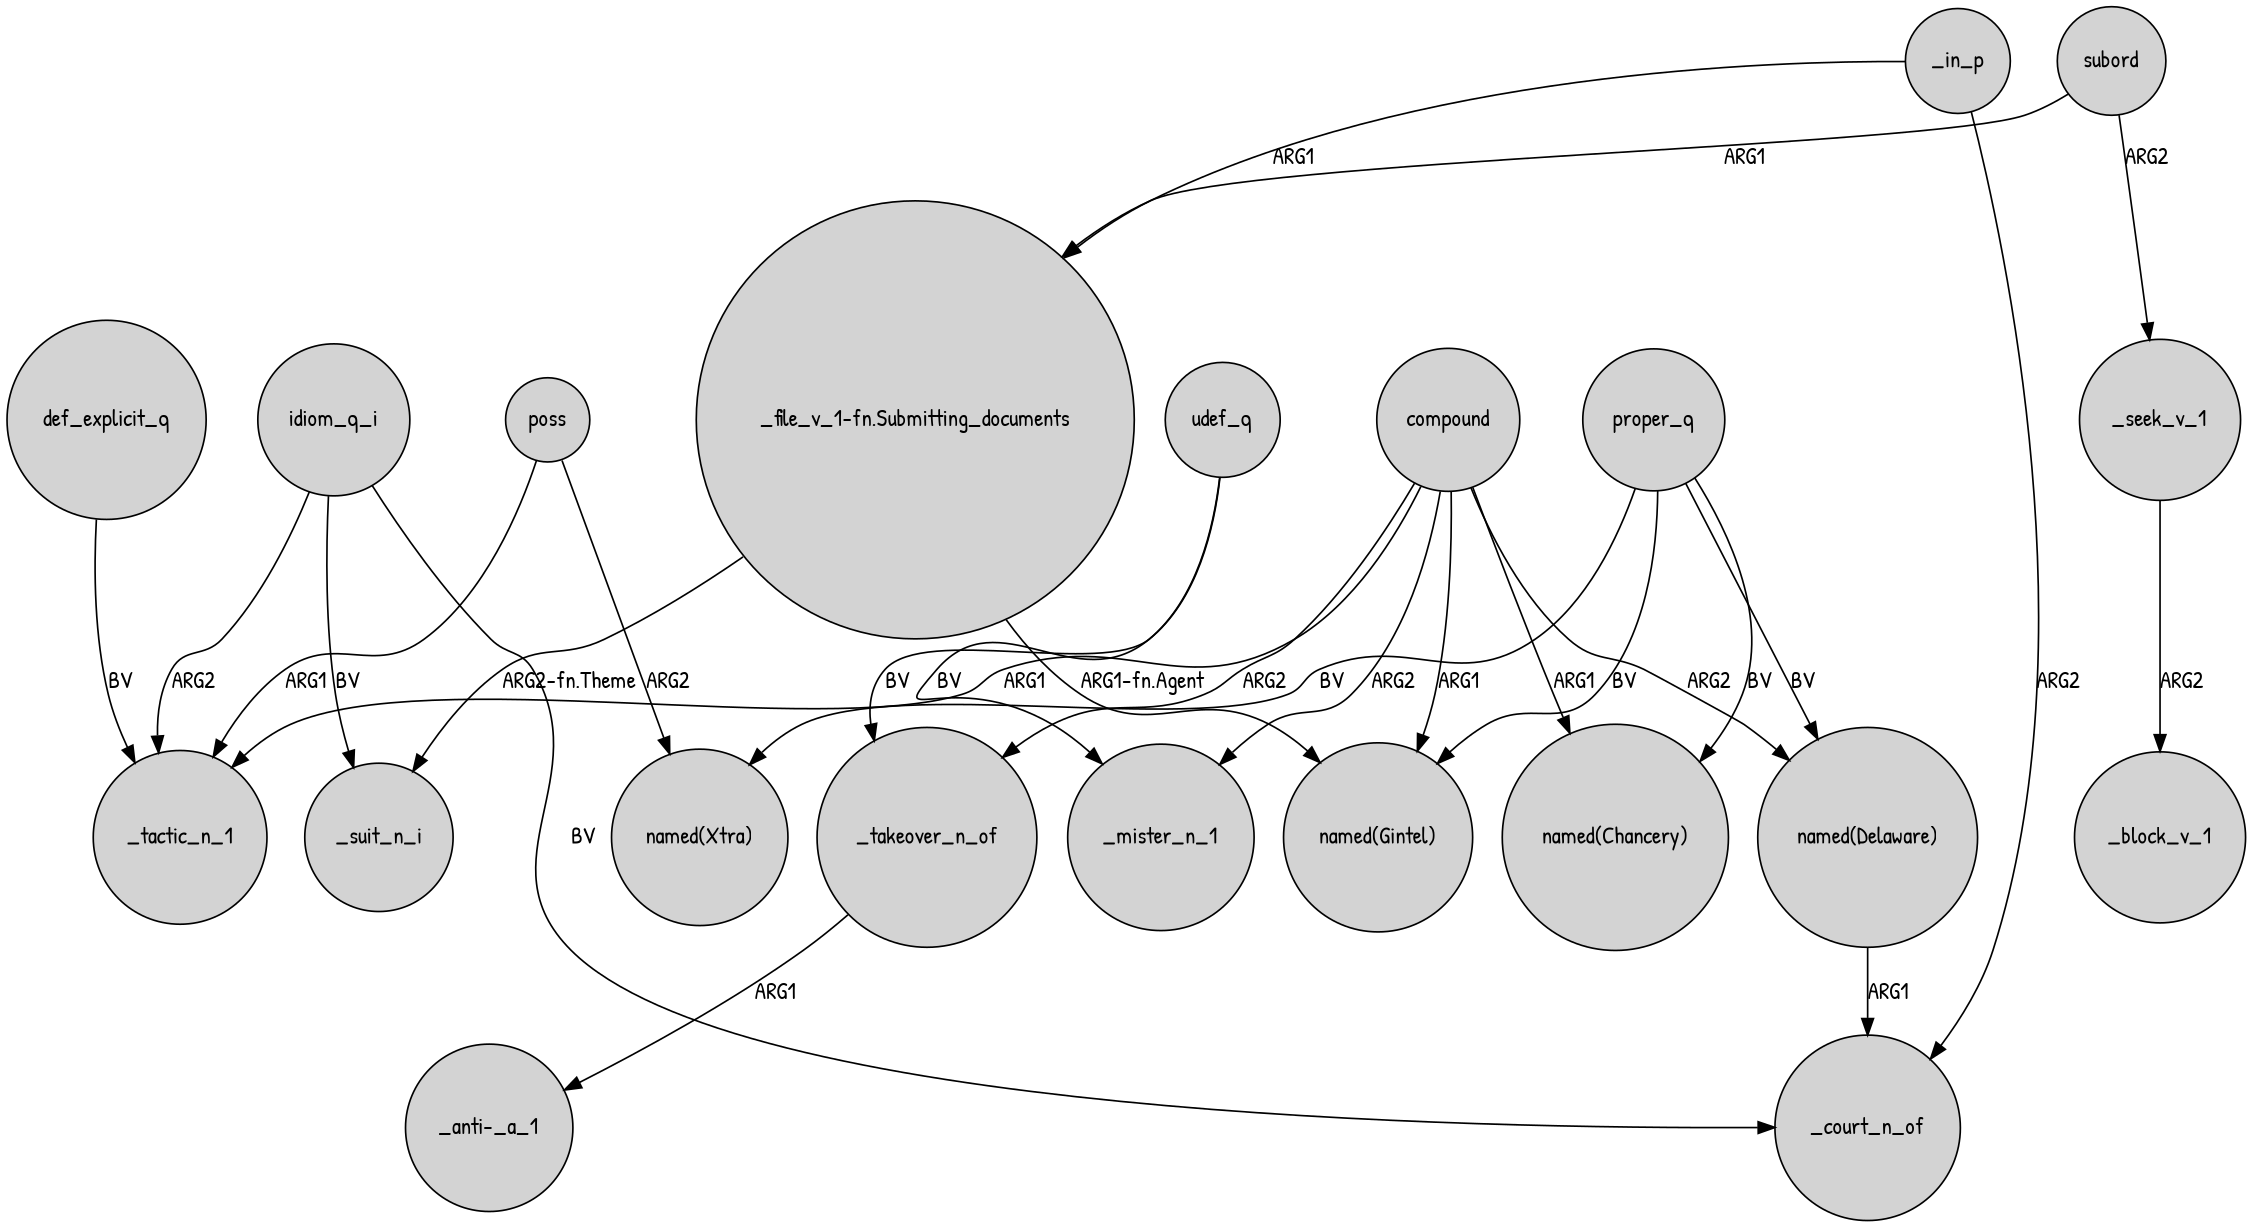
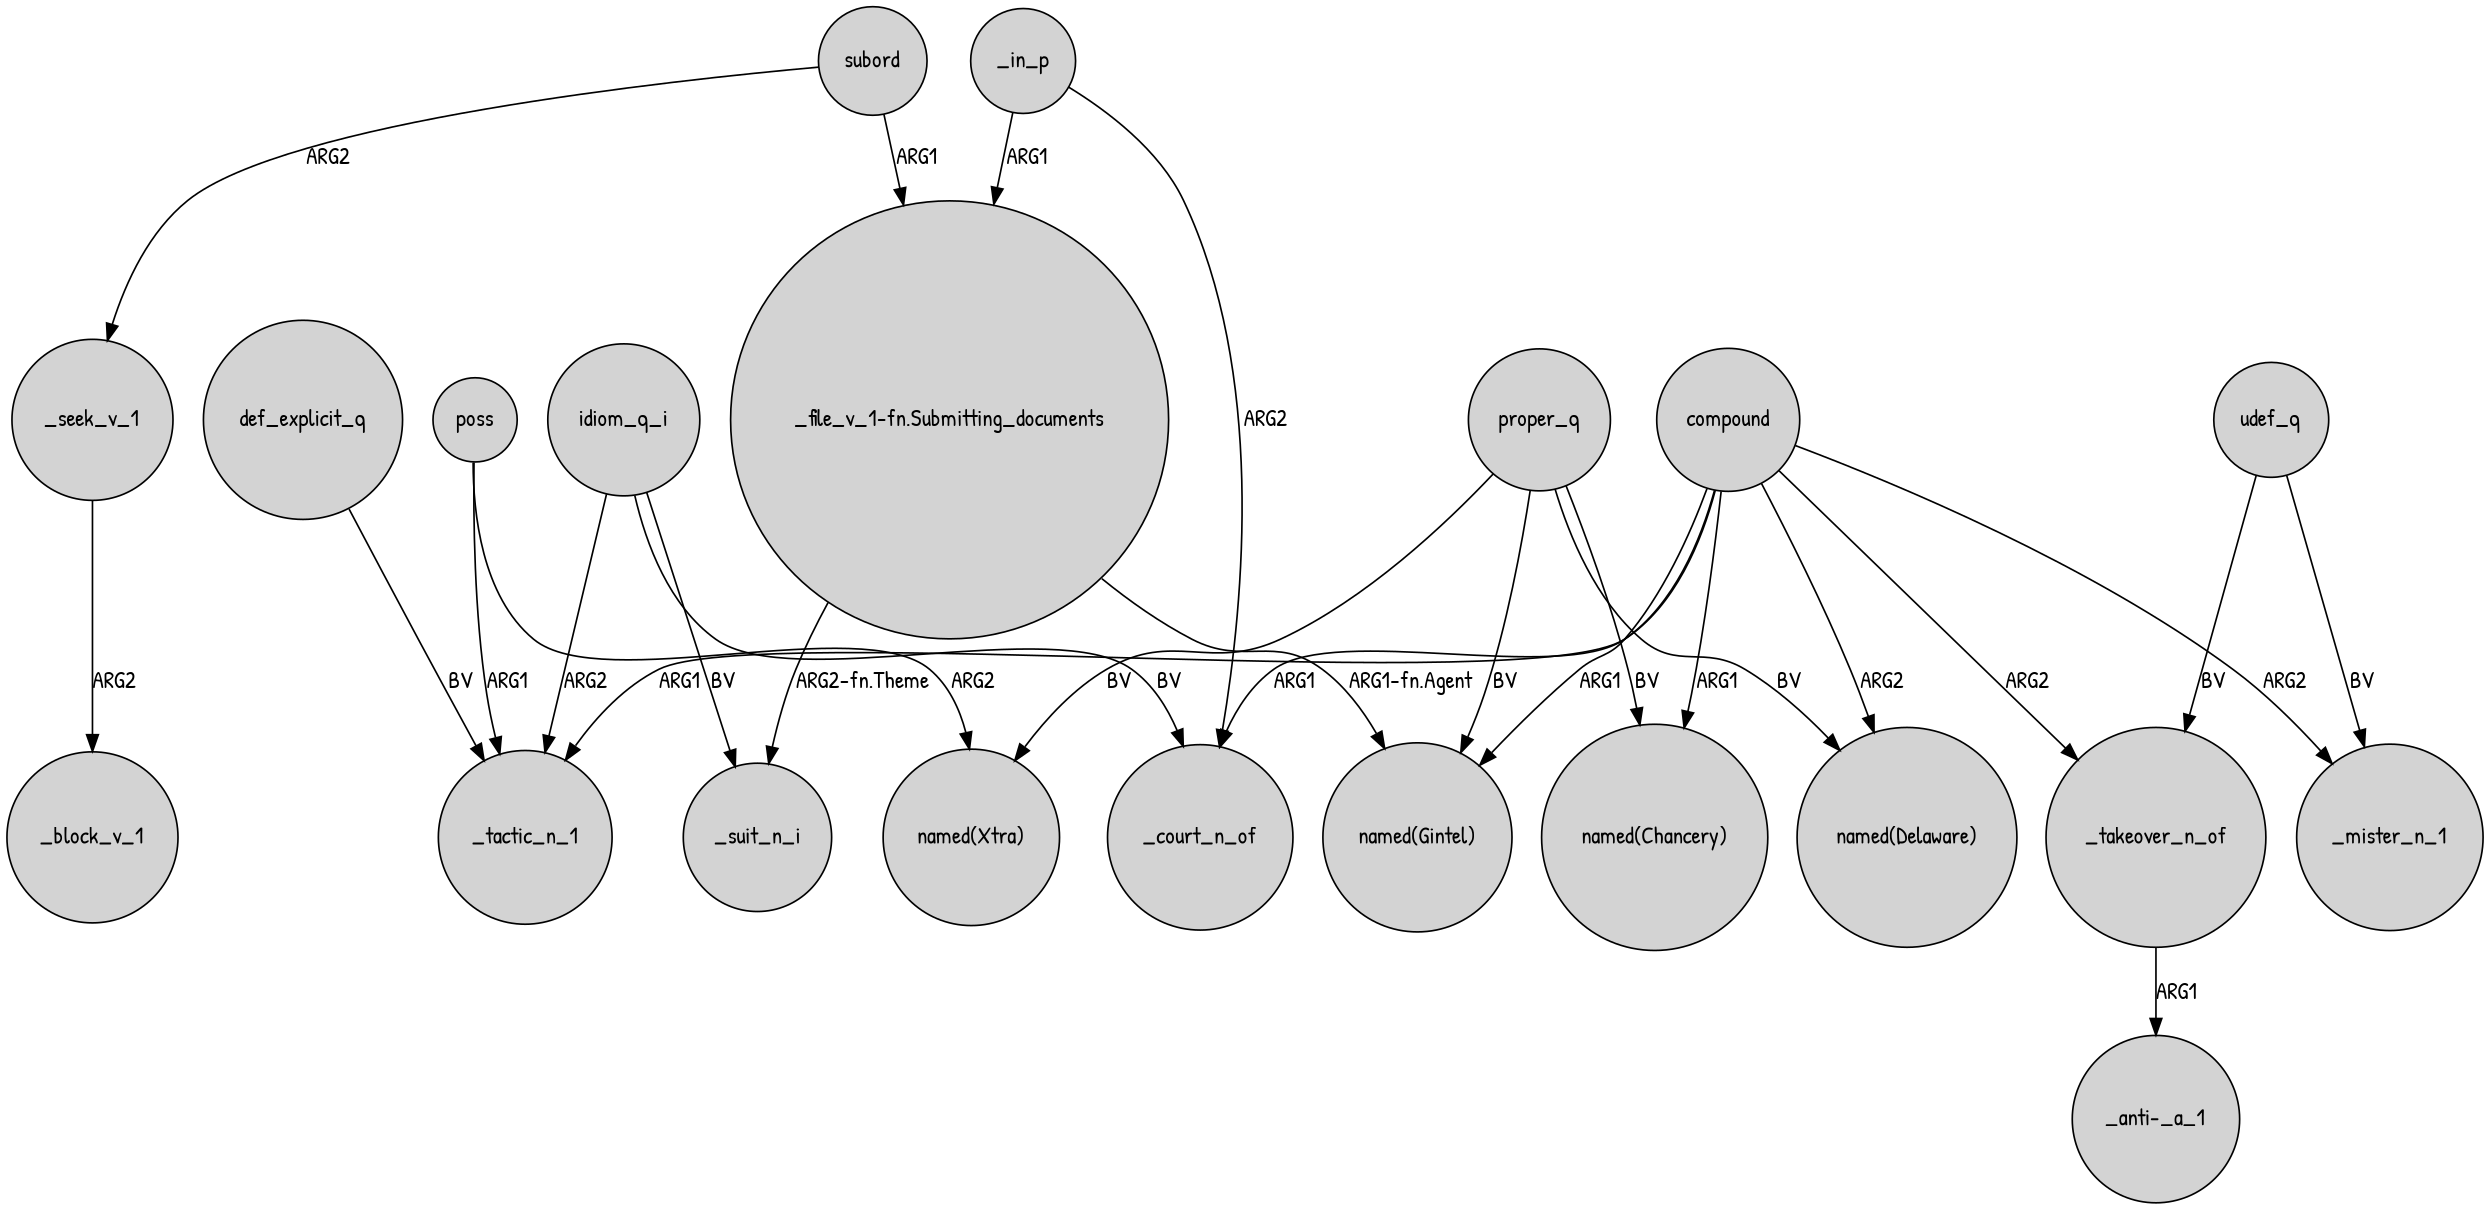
edge "named(Delaware)" -> "_court_n_of": now "compound" -> "_court_n_of"
